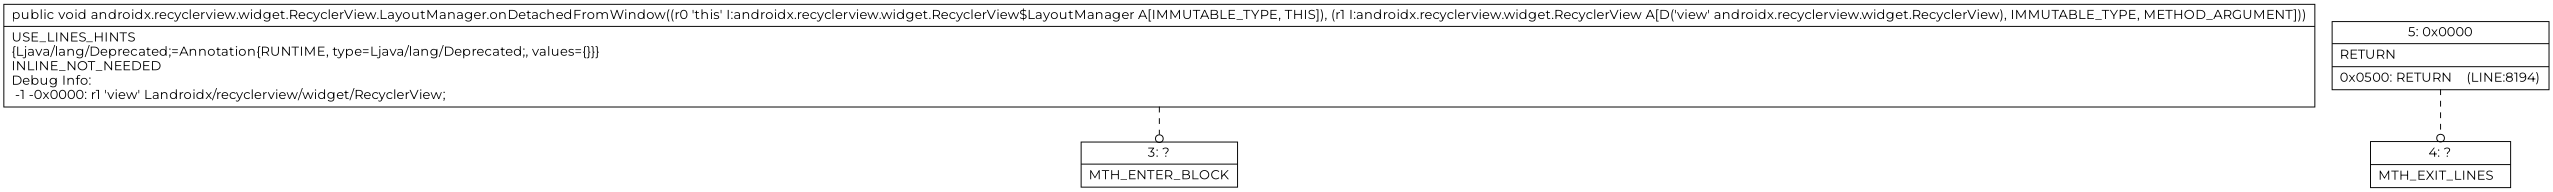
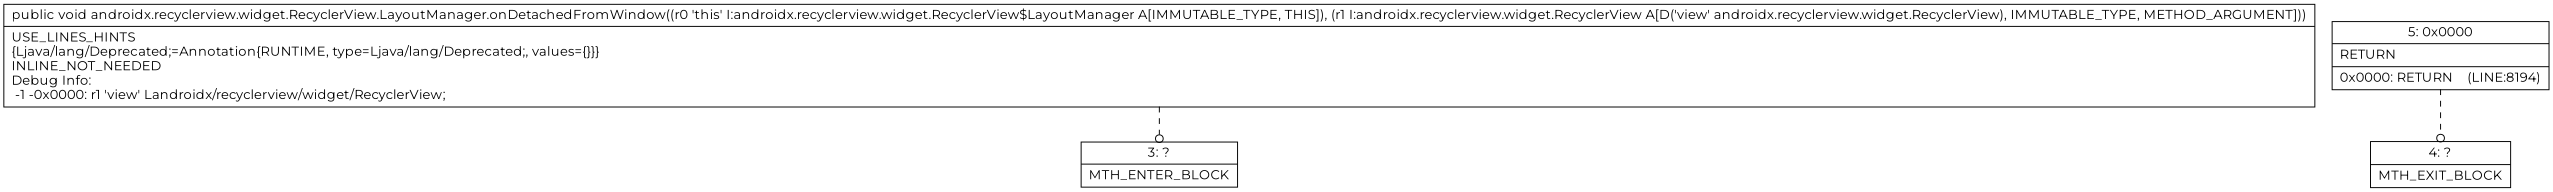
node "5: 0x0000": text "0x0500: RETURN    (LINE:8194)" -> "0x0000: RETURN    (LINE:8194)"
node "4: ?": text "MTH_EXIT_LINES" -> "MTH_EXIT_BLOCK"
